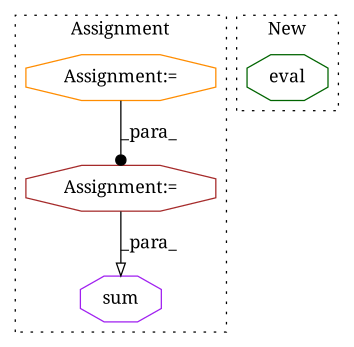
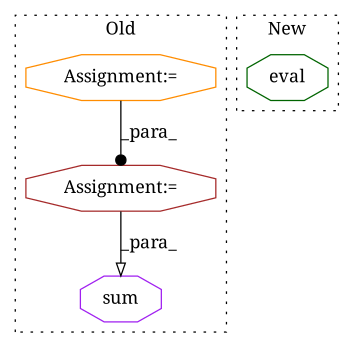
cluster "Assignment": label "Assignment" -> "Old"
